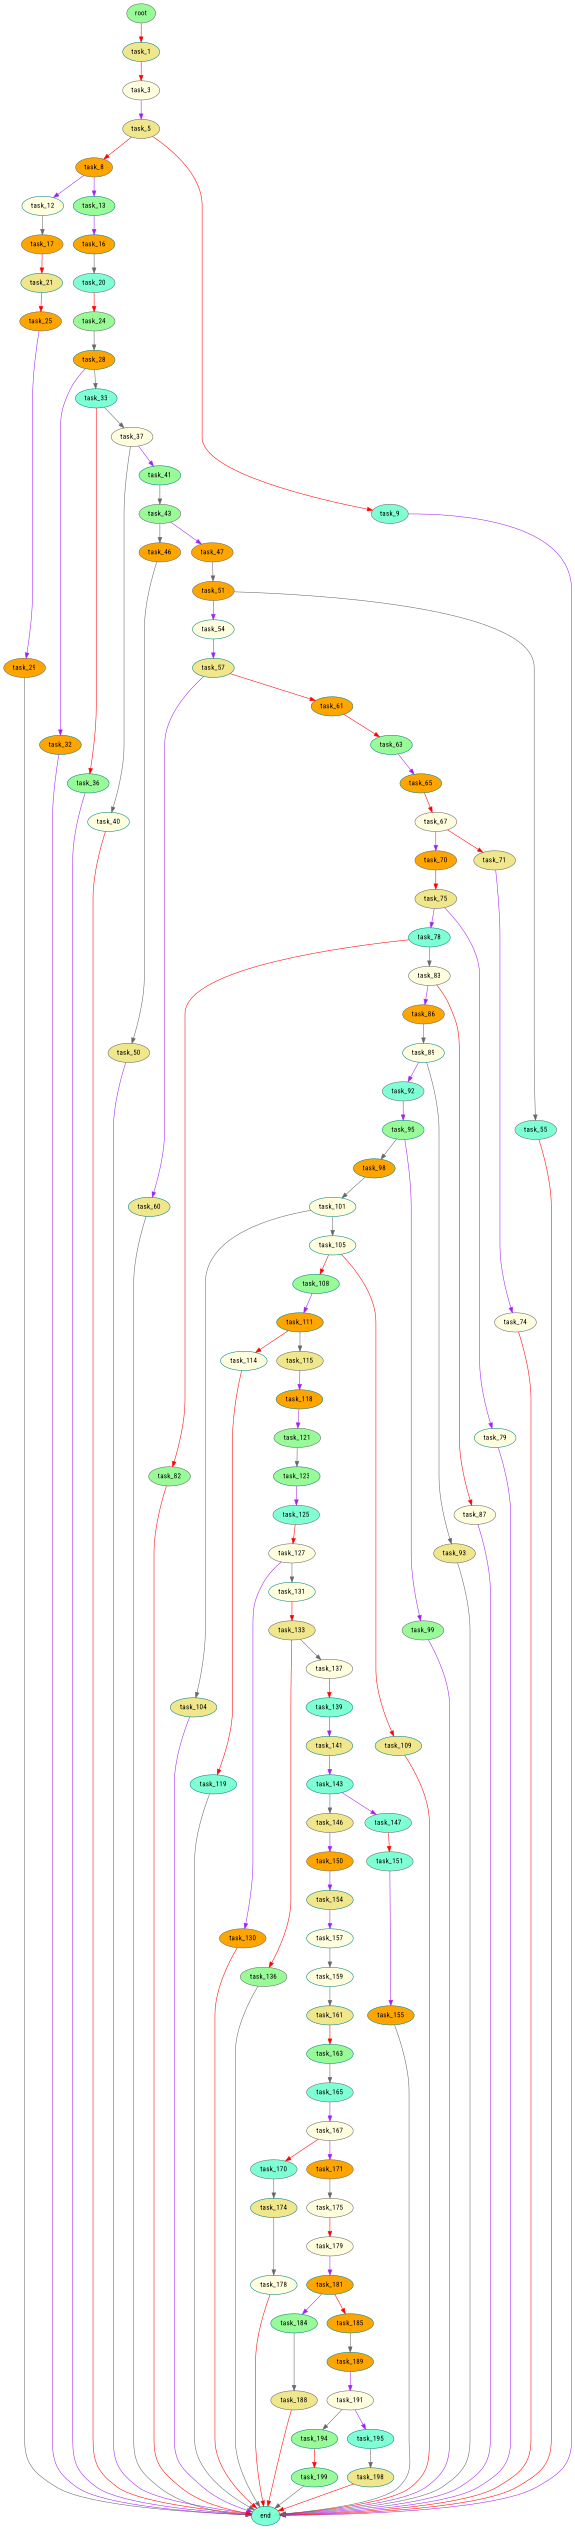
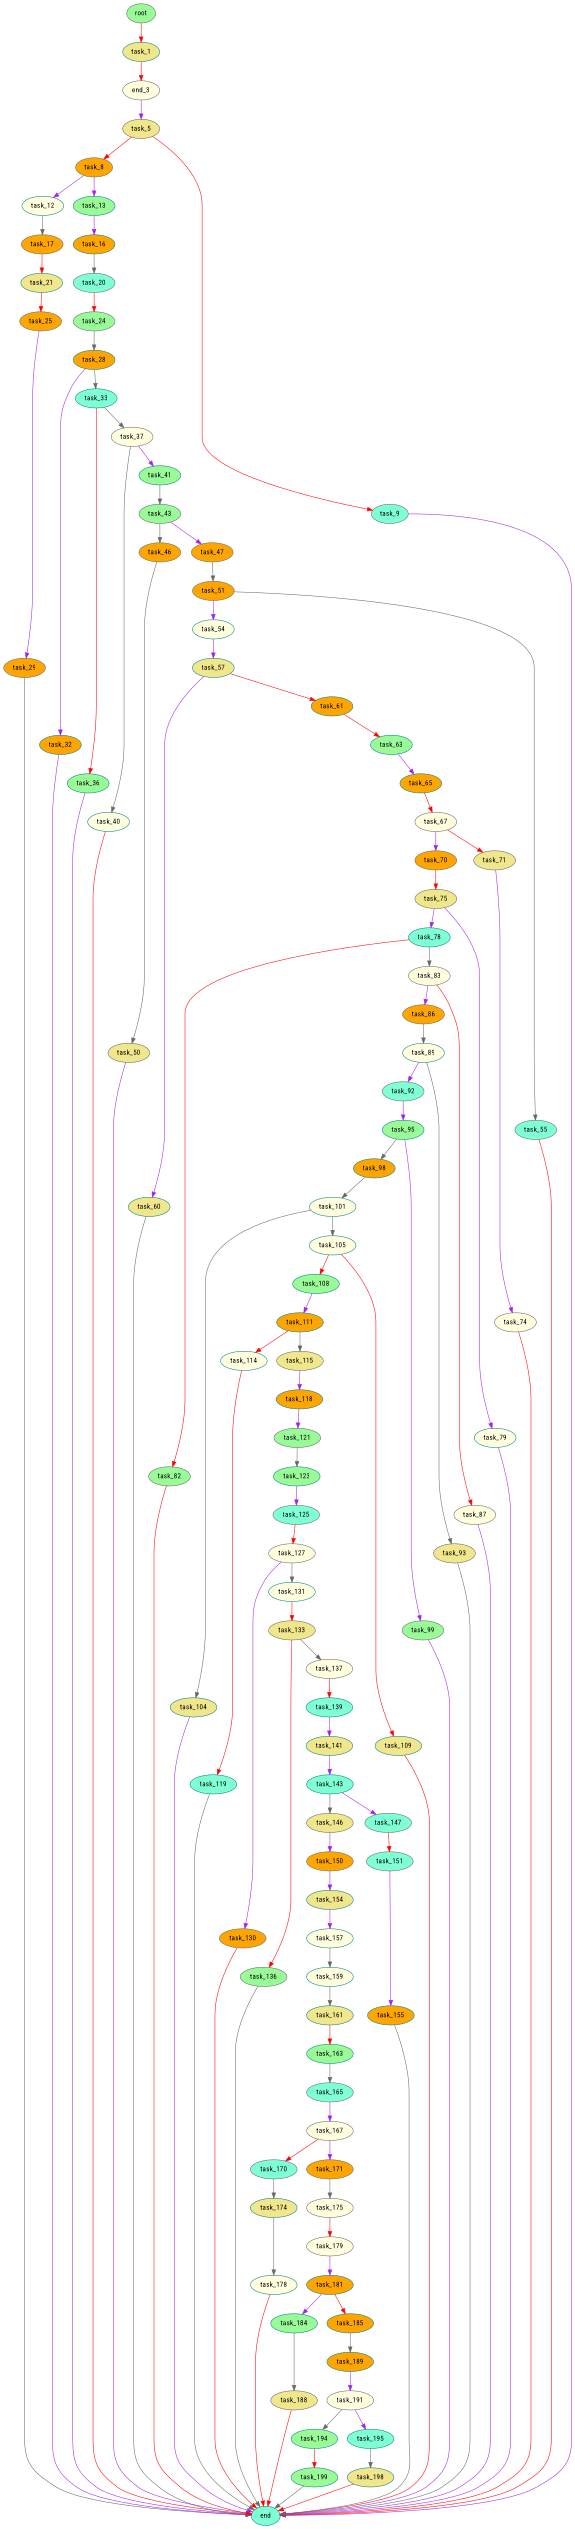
node "task_3": label "task_3" -> "end_3"
